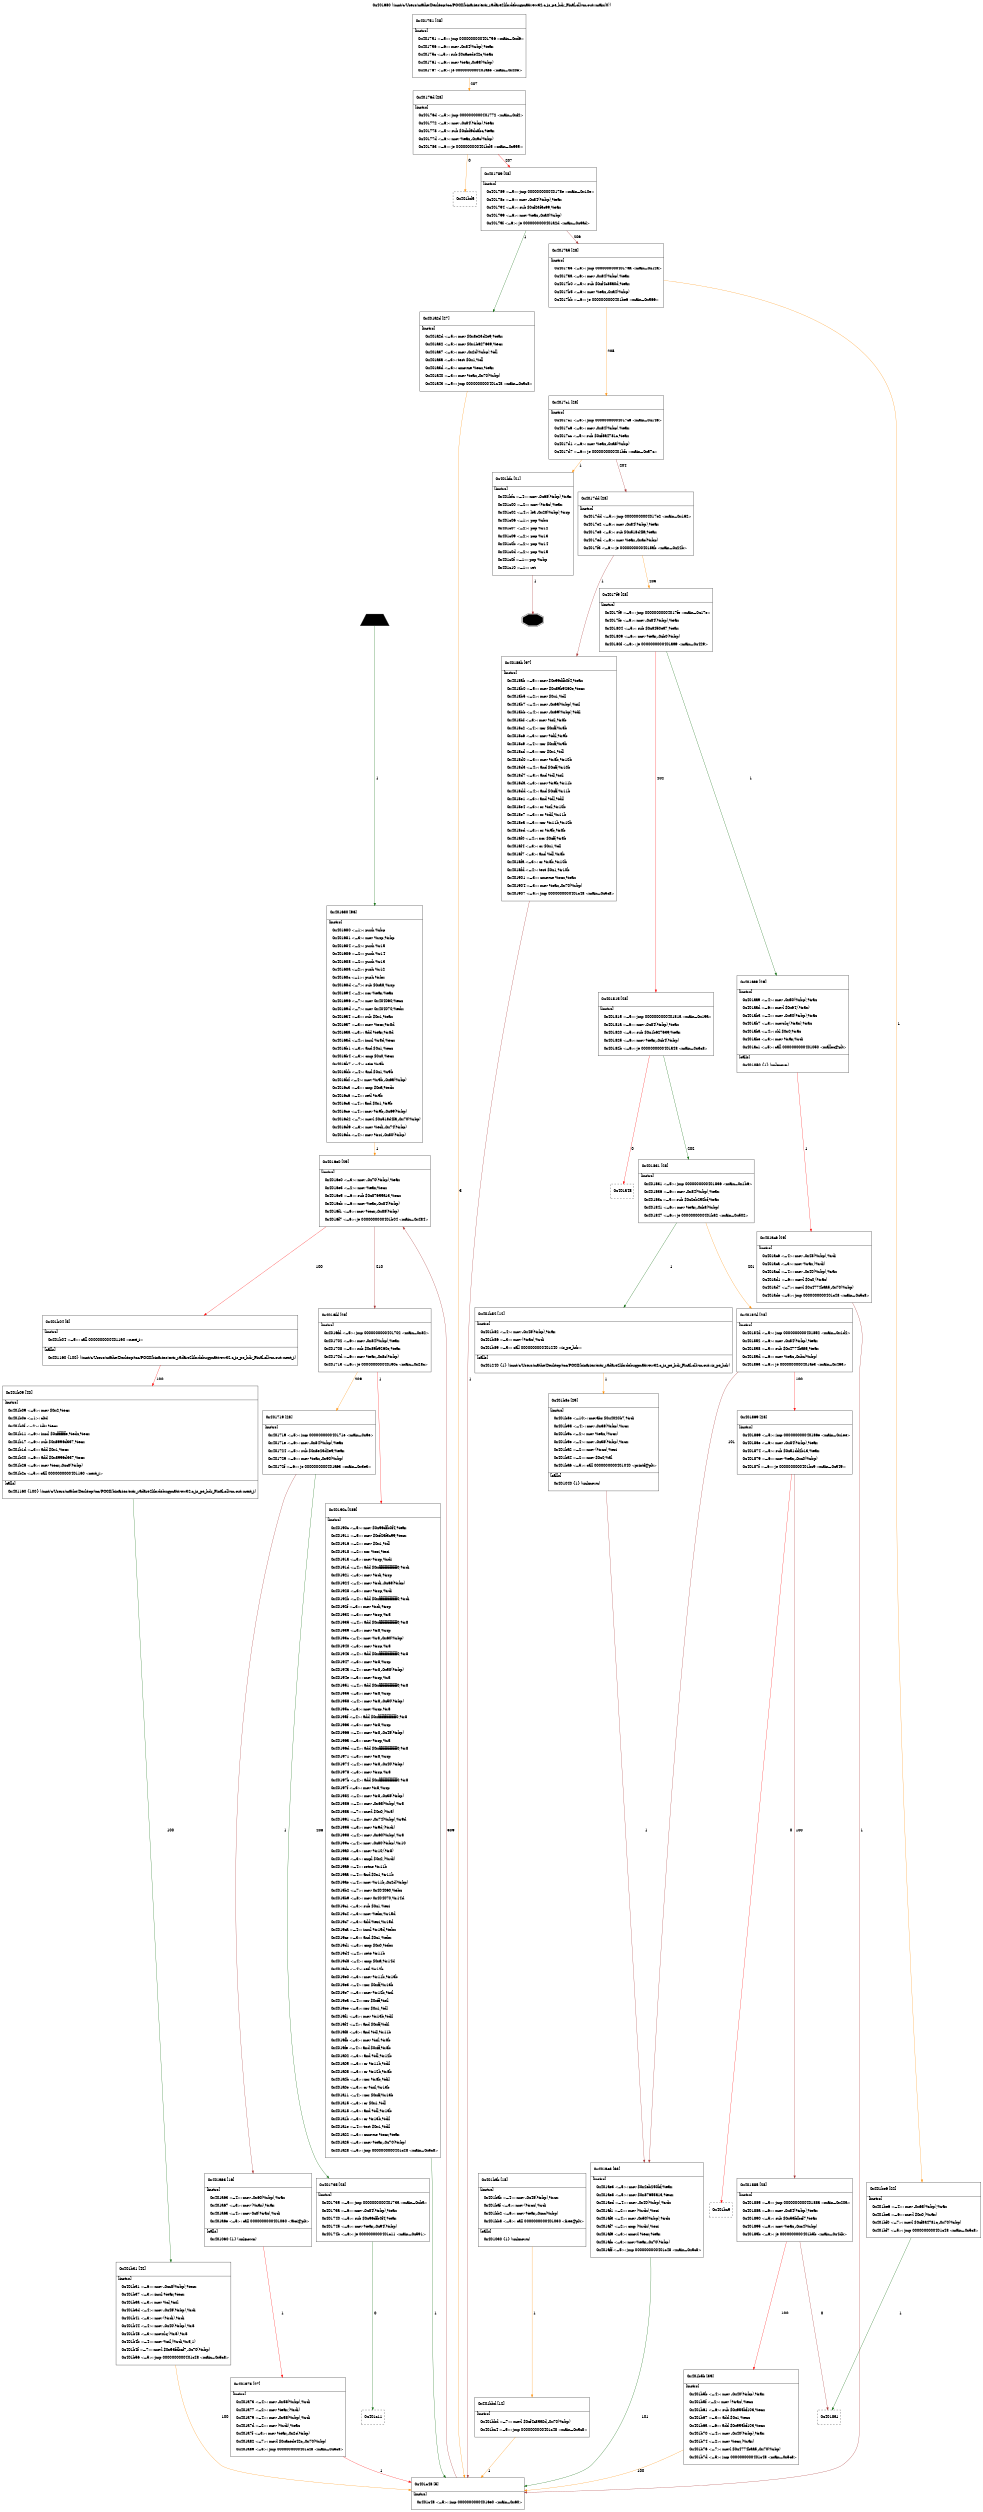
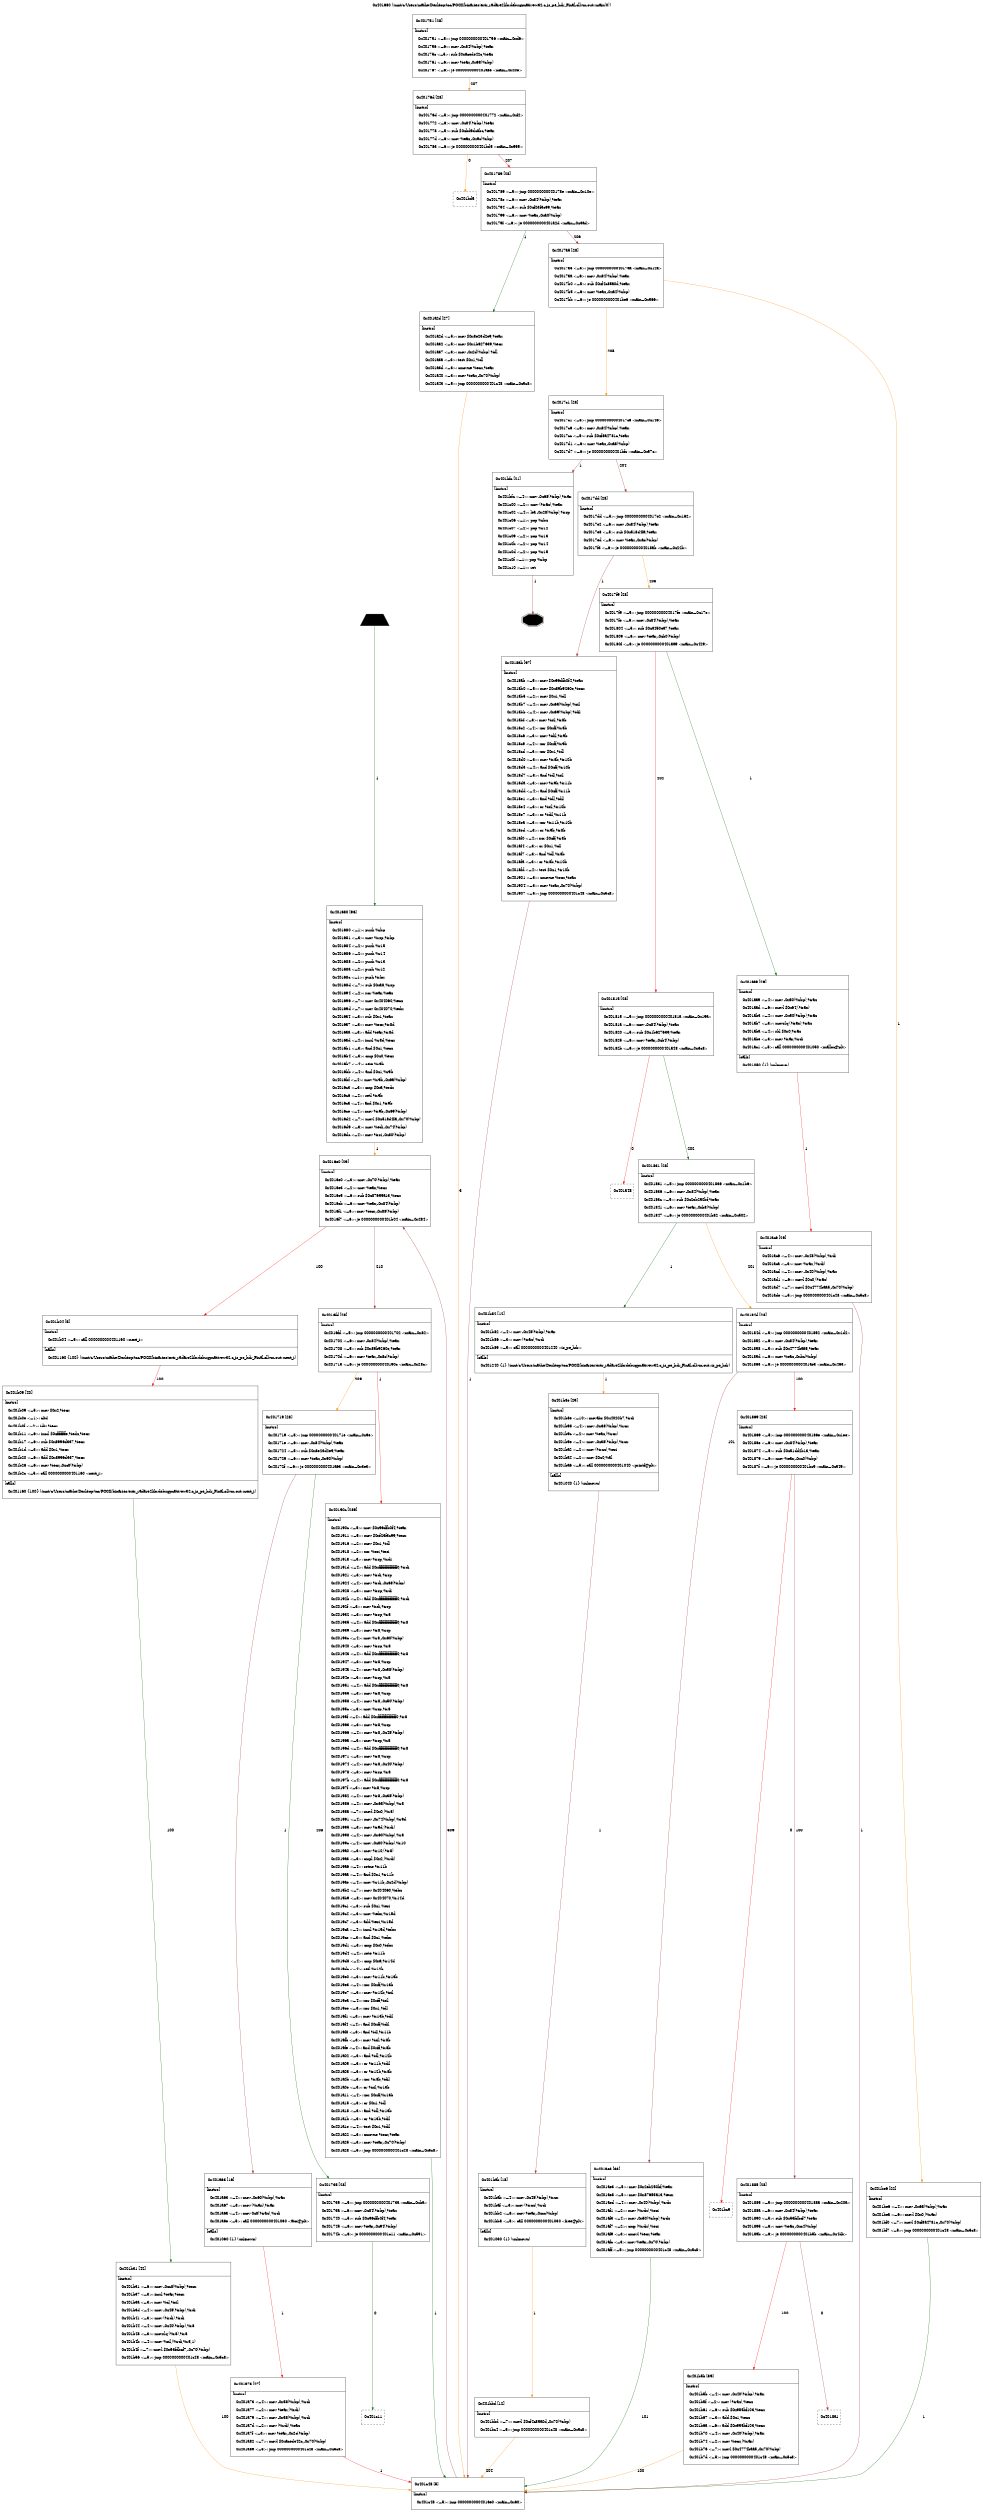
edge "0x4017c1 [28]" -> "0x401bfc [21]": color darkorange -> brown
edge "0x401b8e [29]" -> "0x401ae3 [33]": now "0x401b8e [29]" -> "0x401bab [18]"
edge "0x401be6 [22]" -> "0x4018a1": now "0x401be6 [22]" -> "0x401c48 [5]"
edge "0x401bbd [12]" -> "0x401c48 [5]": label " 1" -> " 204"
